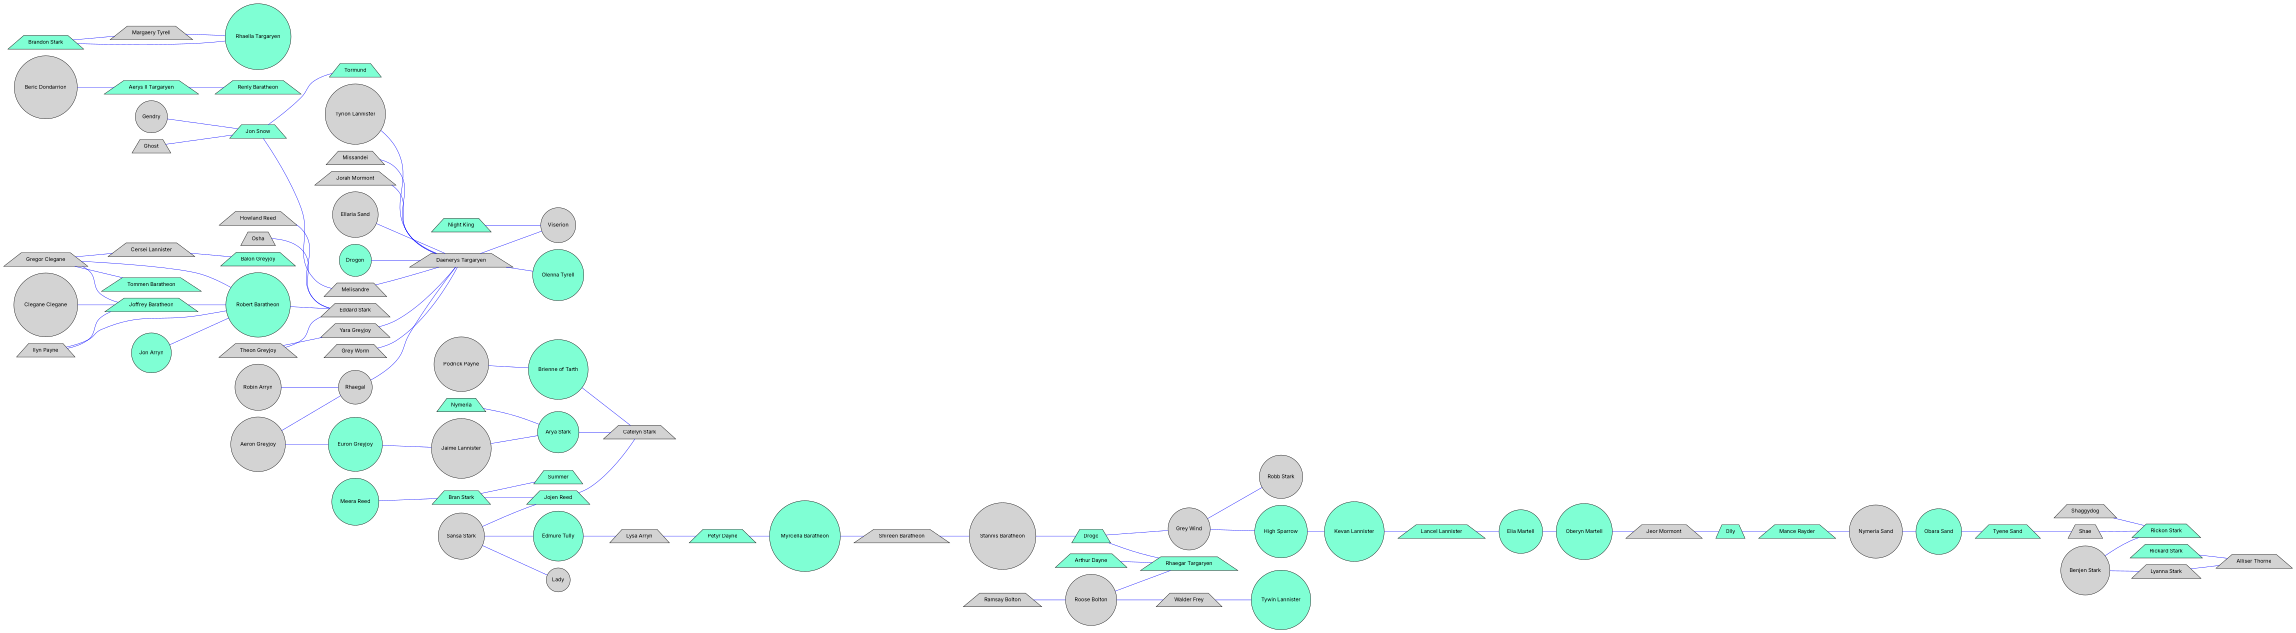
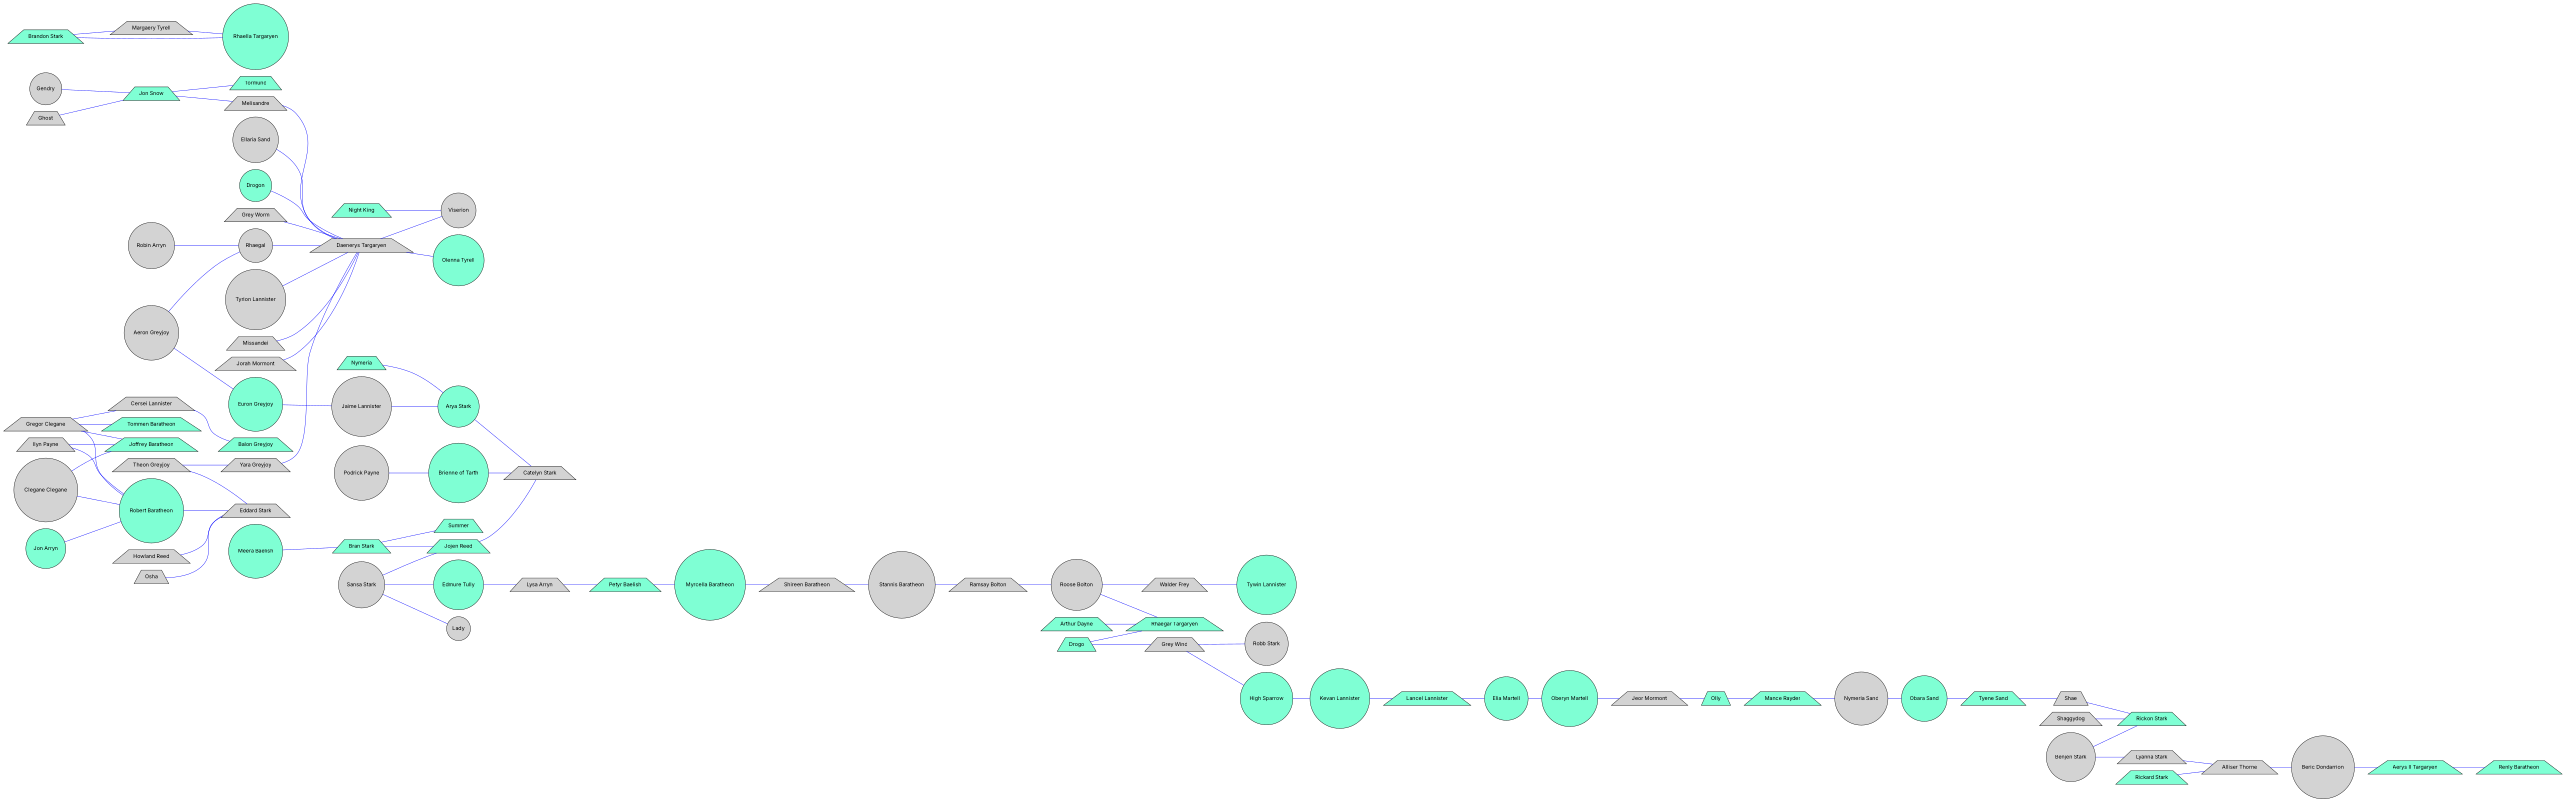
edge "Joffrey Baratheon" -- "Robert Baratheon": now "Clegane Clegane" -- "Robert Baratheon"
node "Meera Reed": label "Meera Reed" -> "Meera Baelish"
node "Grey Wind": shape circle -> trapezium
node "Petyr Dayne": label "Petyr Dayne" -> "Petyr Baelish"
edge "Stannis Baratheon" -- "Drogo": now "Stannis Baratheon" -- "Ramsay Bolton"
edge "Alliser Thorne" -- "Beric Dondarrion": added
